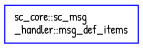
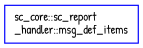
node "sc_core::sc_msg _handler::msg_def_items": label "sc_core::sc_msg _handler::msg_def_items" -> "sc_core::sc_report _handler::msg_def_items"
